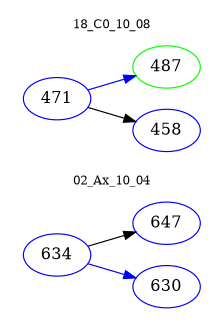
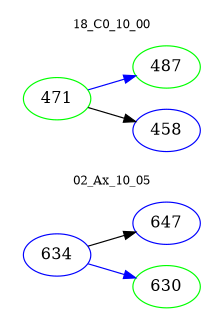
cluster "18_C0_10_08": label "18_C0_10_08" -> "18_C0_10_00"
node "471": color blue -> green
cluster "02_Ax_10_04": label "02_Ax_10_04" -> "02_Ax_10_05"
node "630": color blue -> green
